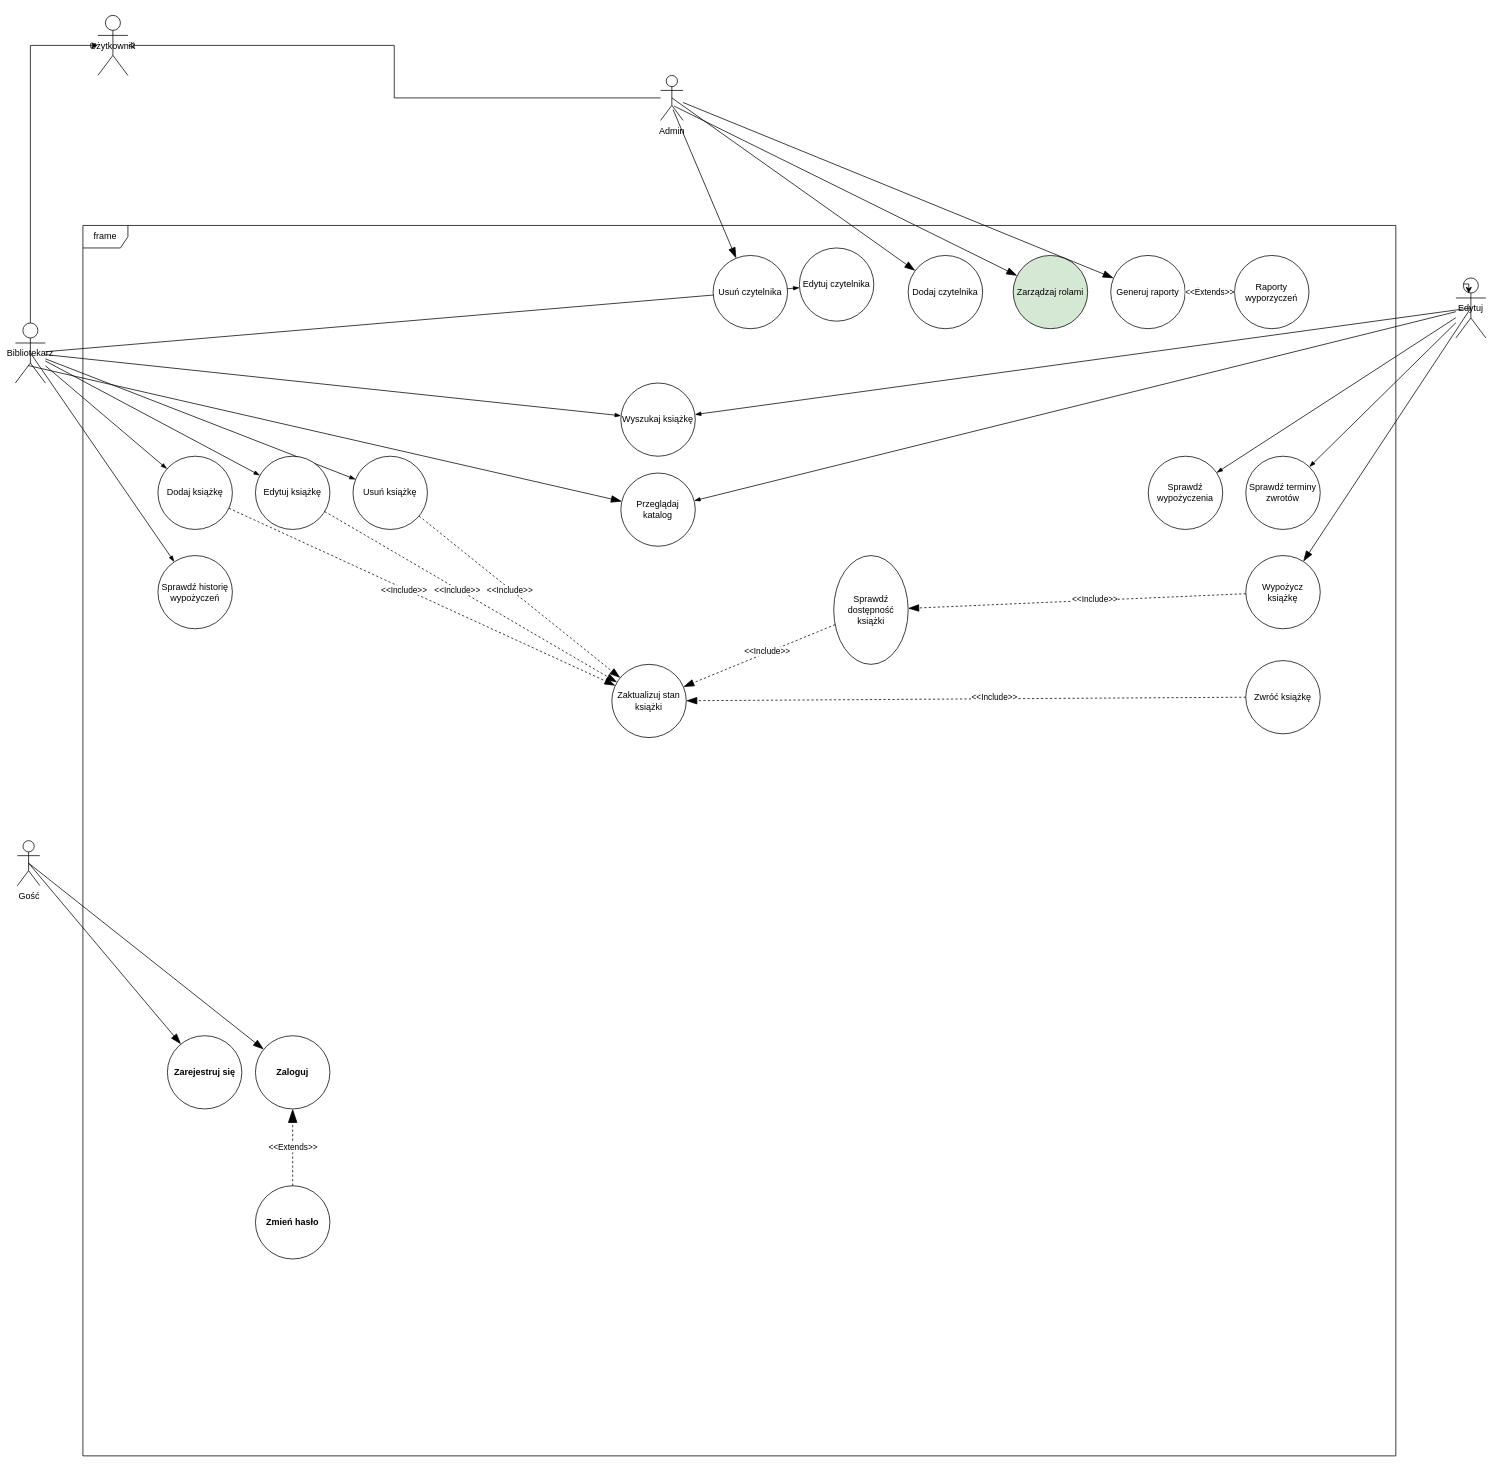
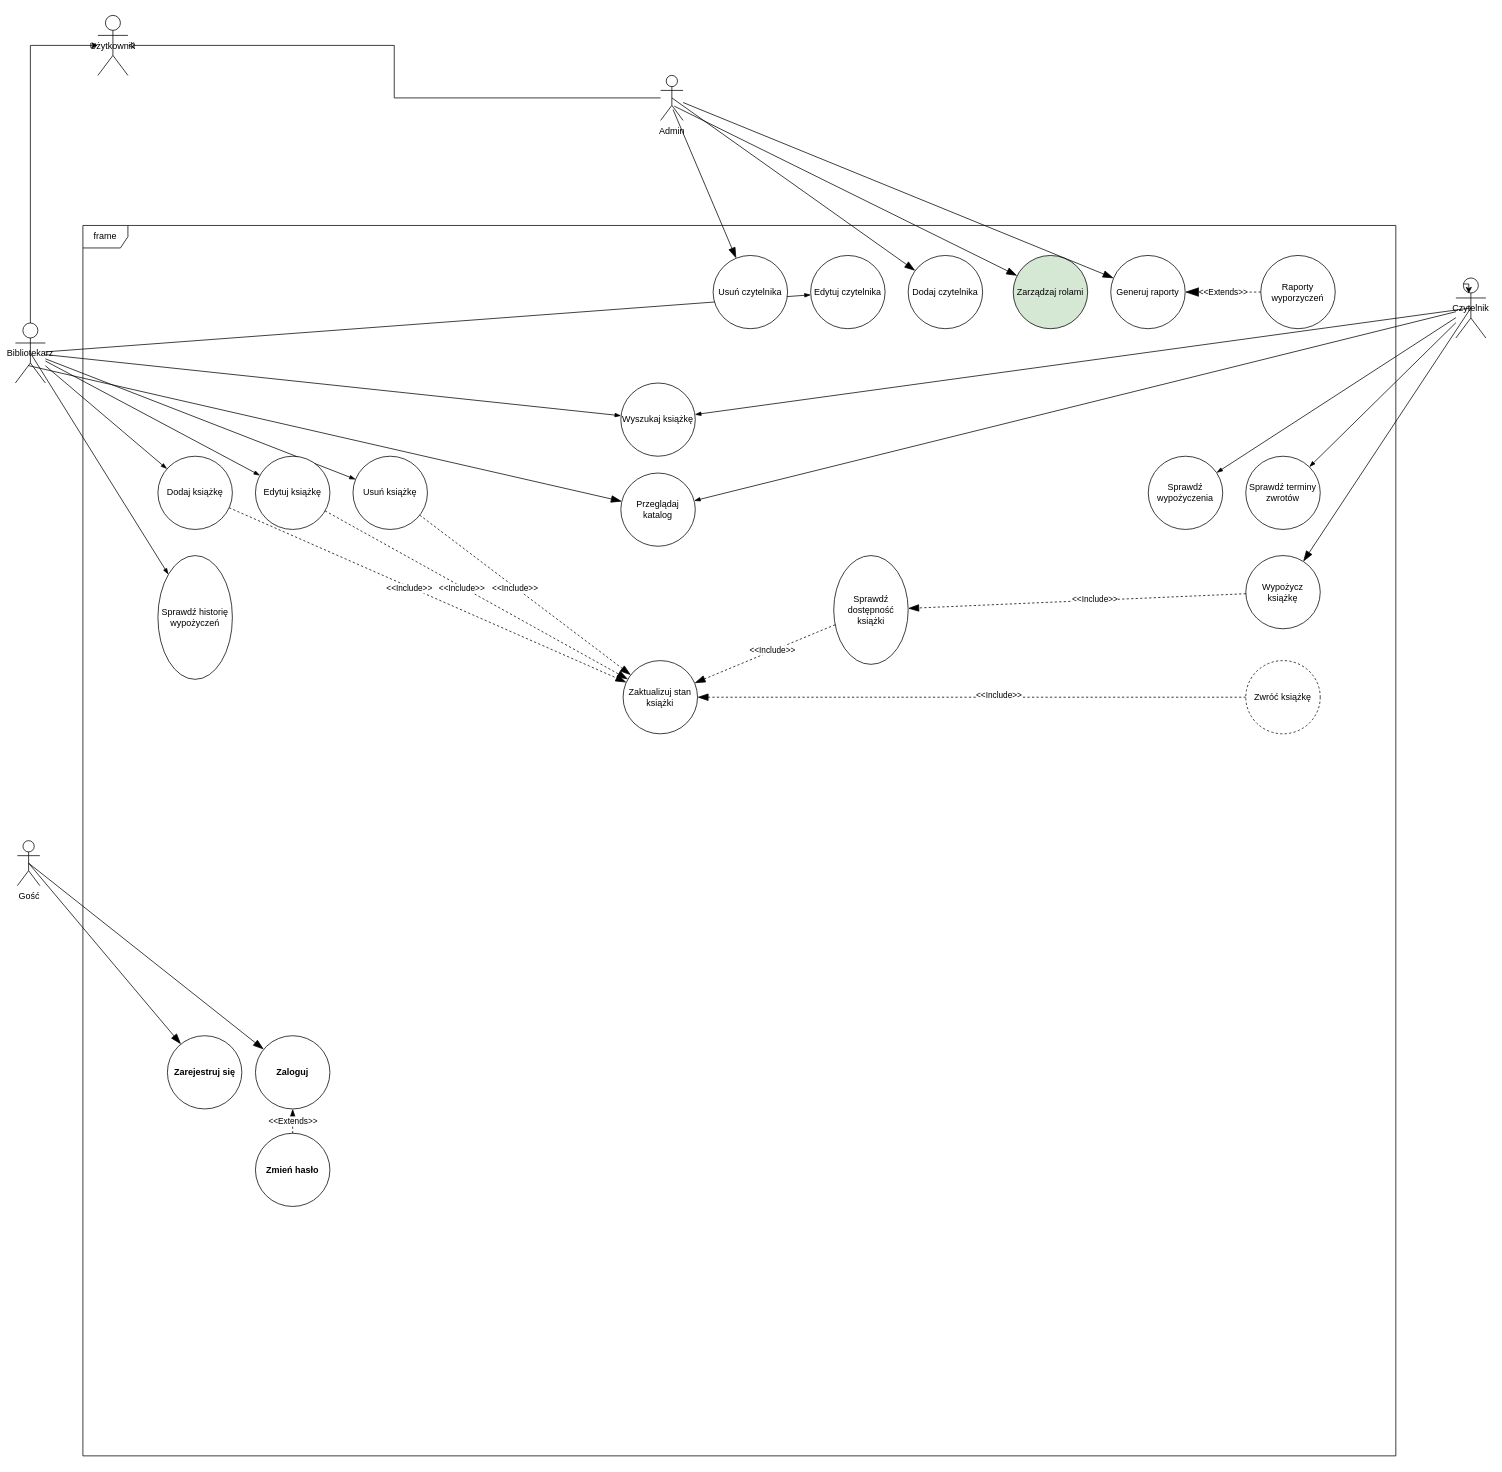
node "Edytuj czytelnika": moved (836, 284) -> (848, 292)
node "Raporty wyporzyczeń": moved (1271, 292) -> (1298, 292)
node "Edytuj": label "Edytuj" -> "Czytelnik"
node "Sprawdź historię wypożyczeń": size 74x73 -> 74x124
node "Zwróć książkę": style solid -> dashed
node "Zaktualizuj stan książki": moved (649, 701) -> (660, 697)
node "Zmień hasło": moved (293, 1222) -> (293, 1169)
